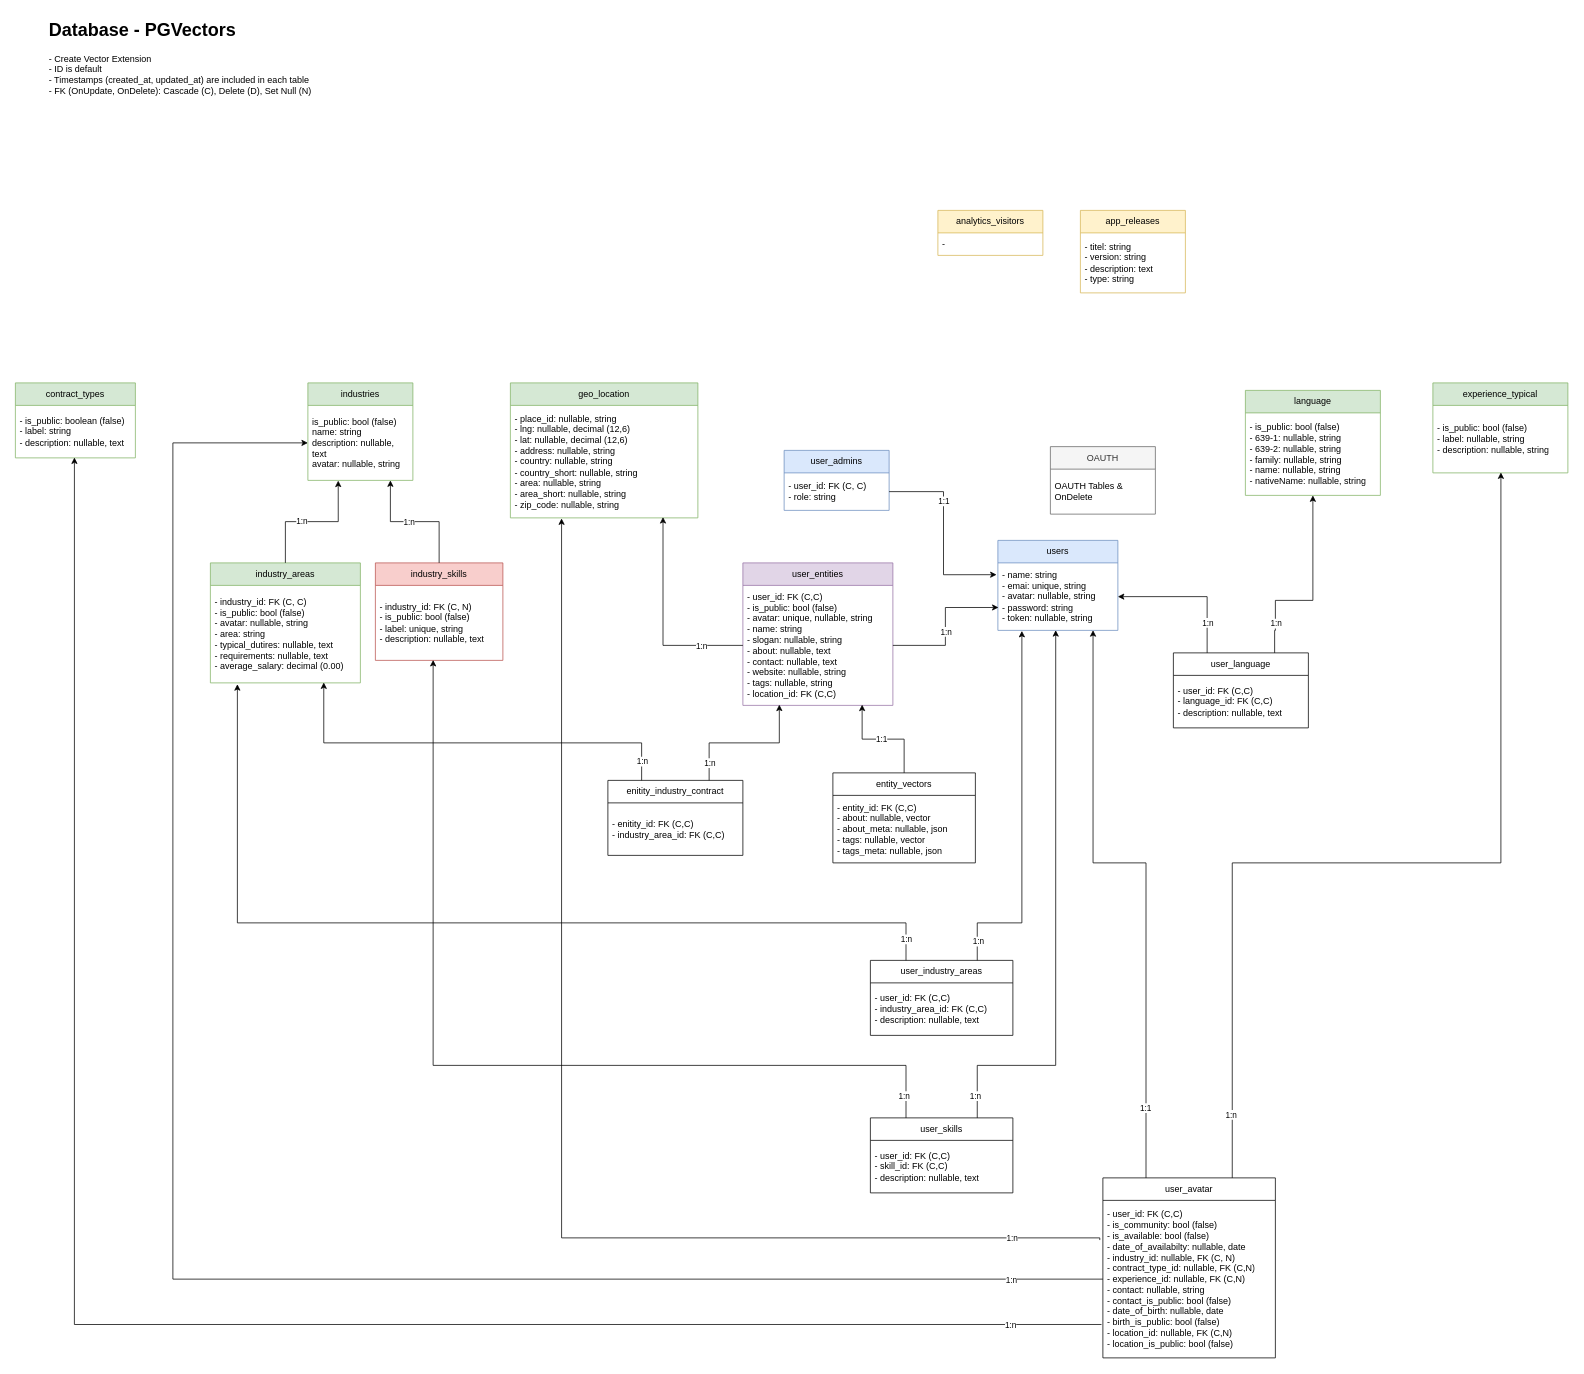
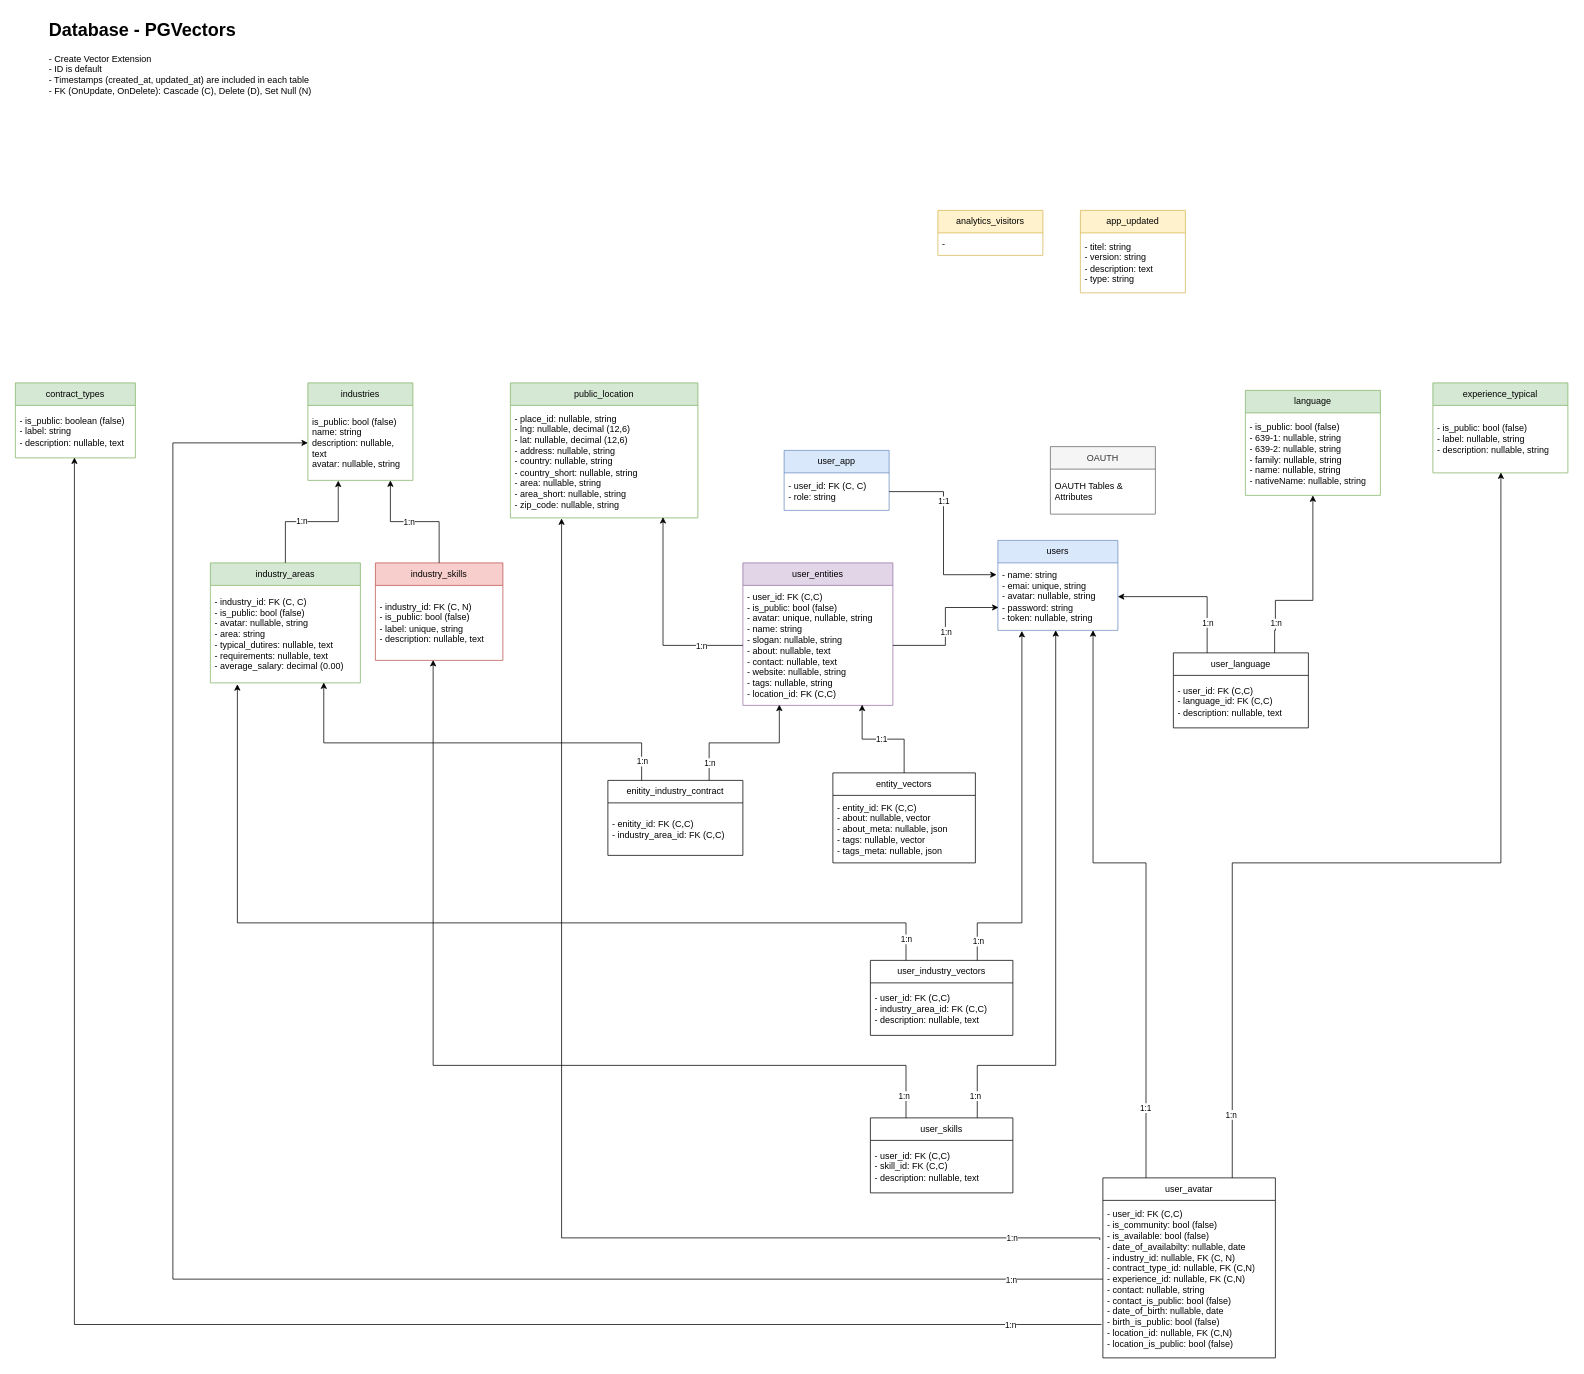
node "app_releases": label "app_releases" -> "app_updated"
node "geo_location": label "geo_location" -> "public_location"
node "user_admins": label "user_admins" -> "user_app"
node "OAUTH Tables & OnDelete": label "OAUTH Tables & OnDelete" -> "OAUTH Tables & Attributes"
node "user_industry_areas": label "user_industry_areas" -> "user_industry_vectors"
